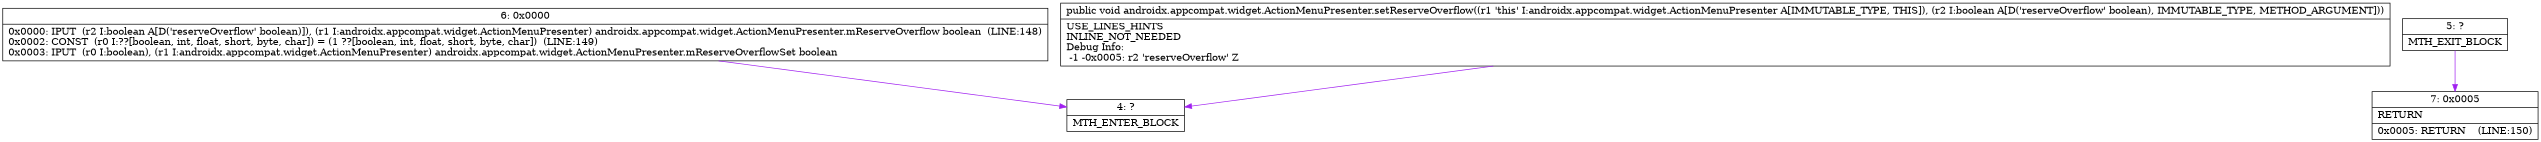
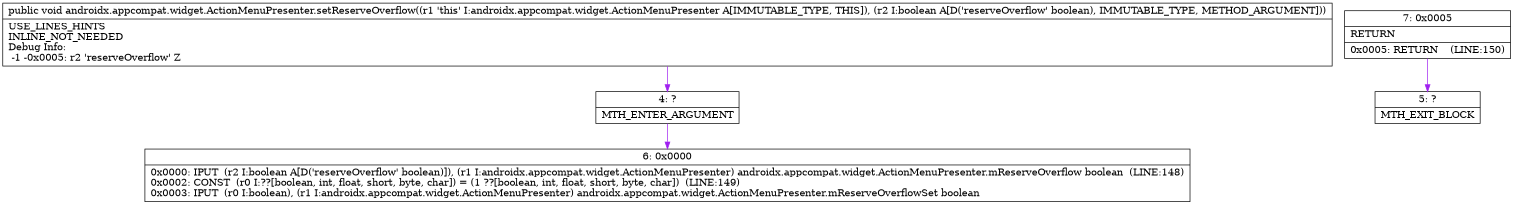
edge "5: ?" -> "7: 0x0005": reversed
edge "6: 0x0000" -> "4: ?": reversed
node "4: ?": text "MTH_ENTER_BLOCK" -> "MTH_ENTER_ARGUMENT"
